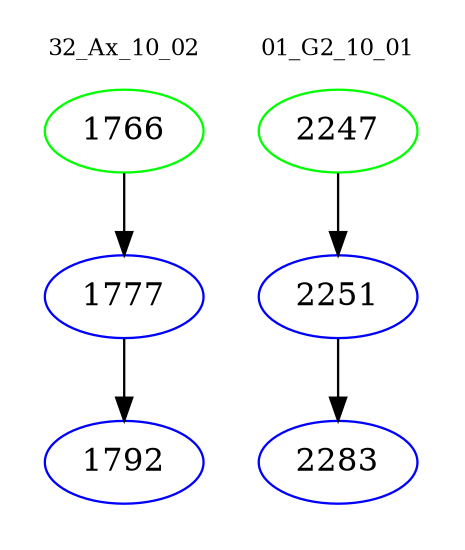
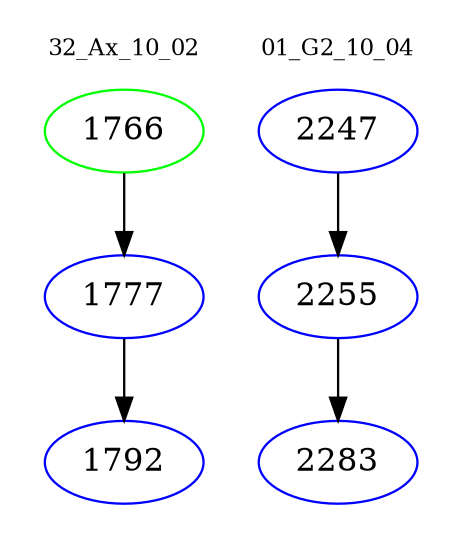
cluster "01_G2_10_01": label "01_G2_10_01" -> "01_G2_10_04"
node "2247": color green -> blue
node "2251": label "2251" -> "2255"
